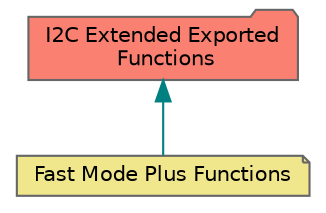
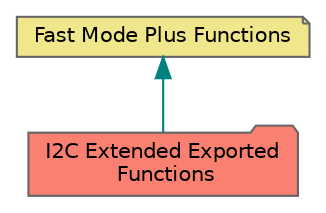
edge "Fast Mode Plus Functions" -> "I2C Extended Exported Functions": reversed
